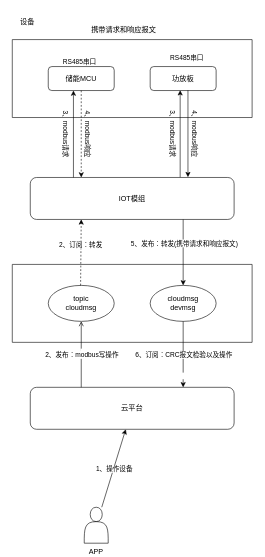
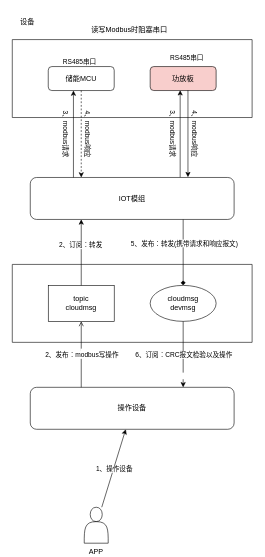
node "携带请求和响应报文": label "携带请求和响应报文" -> "读写Modbus时阻塞串口"
node "功放板": fillcolor #ffffff -> #f8cecc
edge "topic cloudmsg" -> "IOT模组": style dashed -> solid
edge "IOT模组" -> "cloudmsg devmsg": arrowhead classic -> diamond
node "topic cloudmsg": shape ellipse -> rectangle
node "云平台": label "云平台" -> "操作设备"
